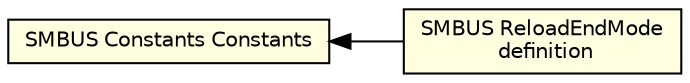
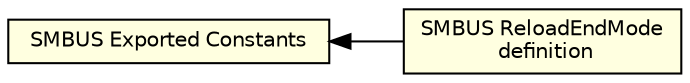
node "SMBUS Constants Constants": label "SMBUS Constants Constants" -> "SMBUS Exported Constants"
